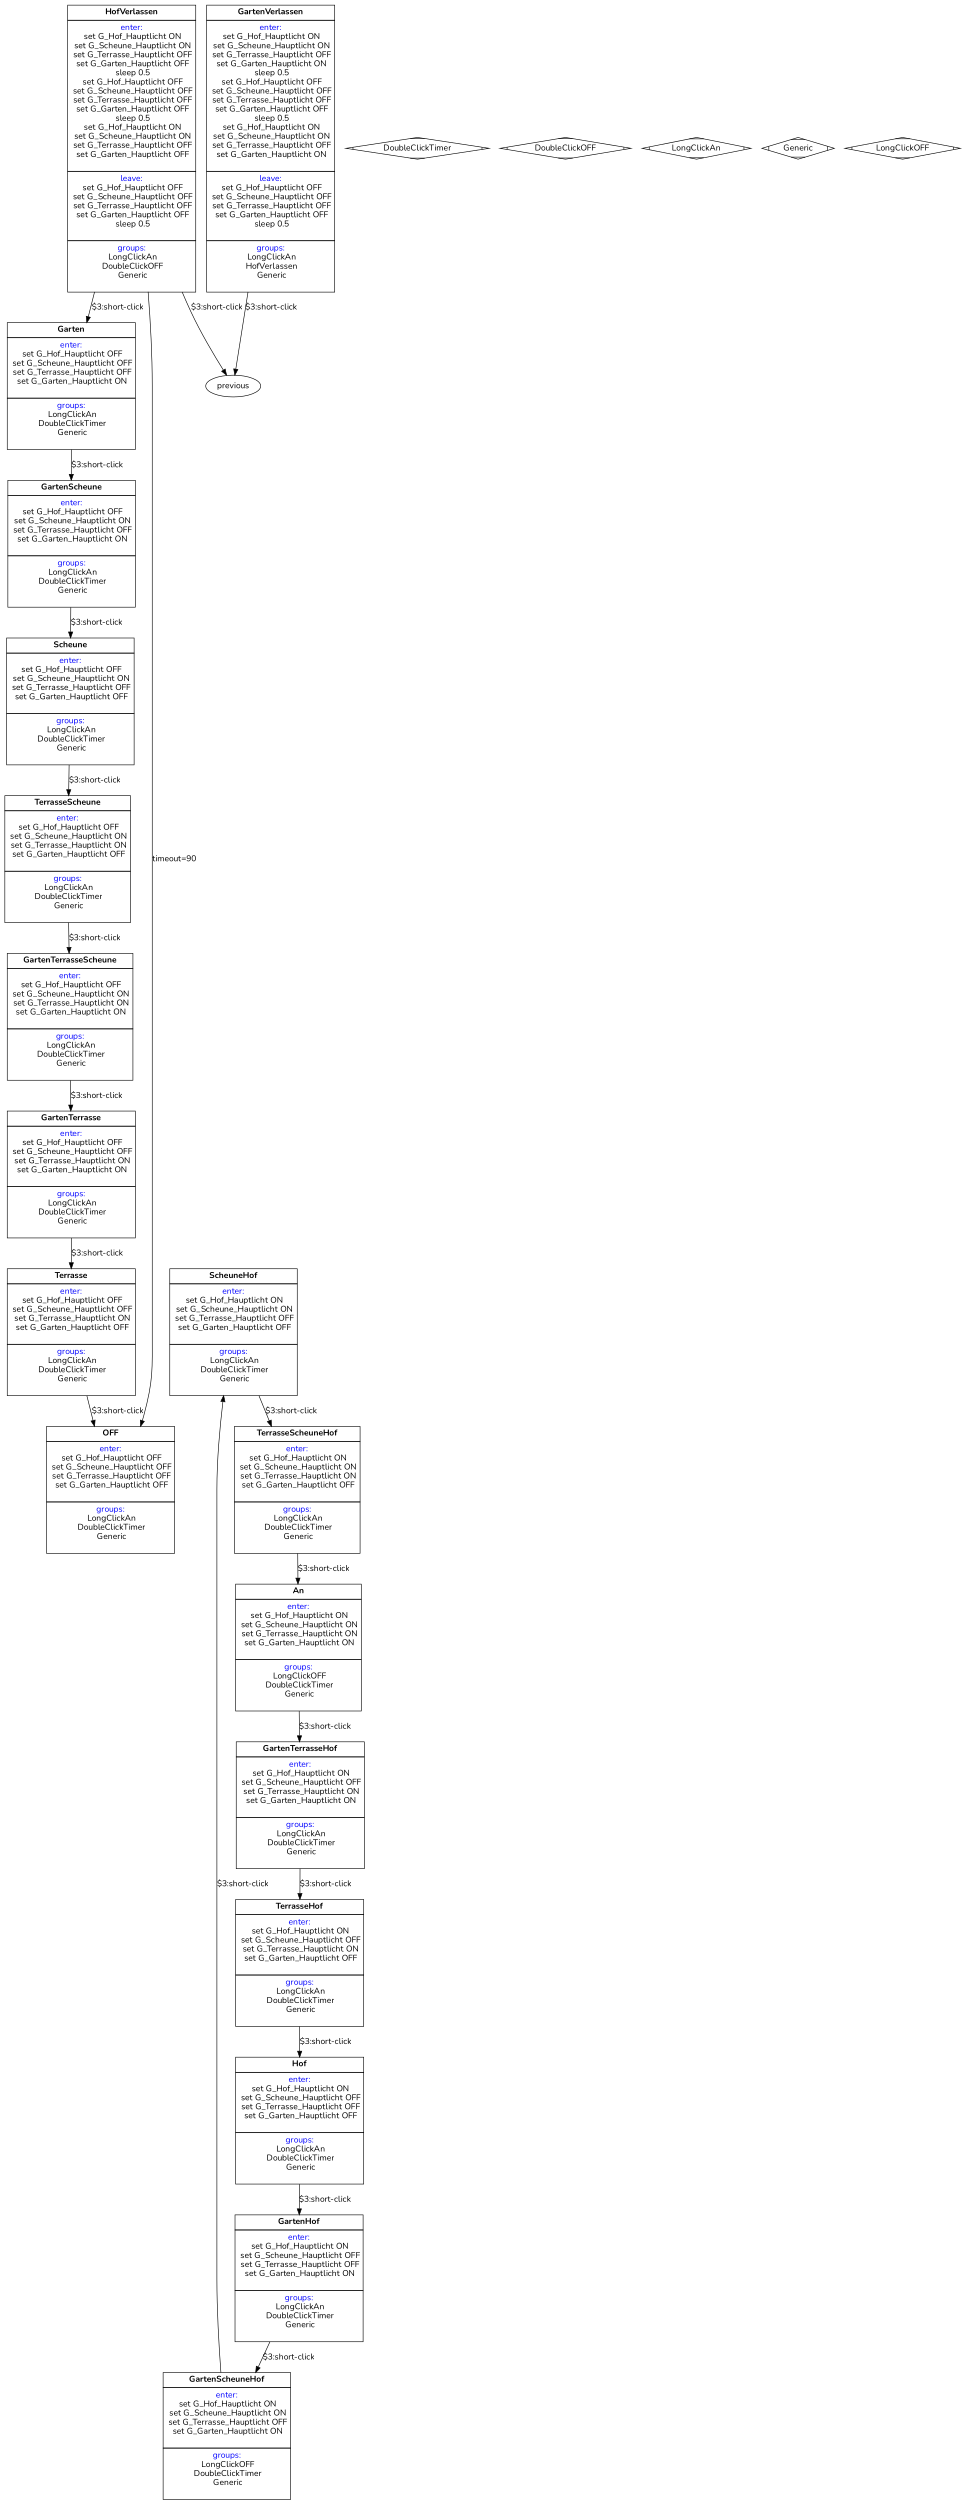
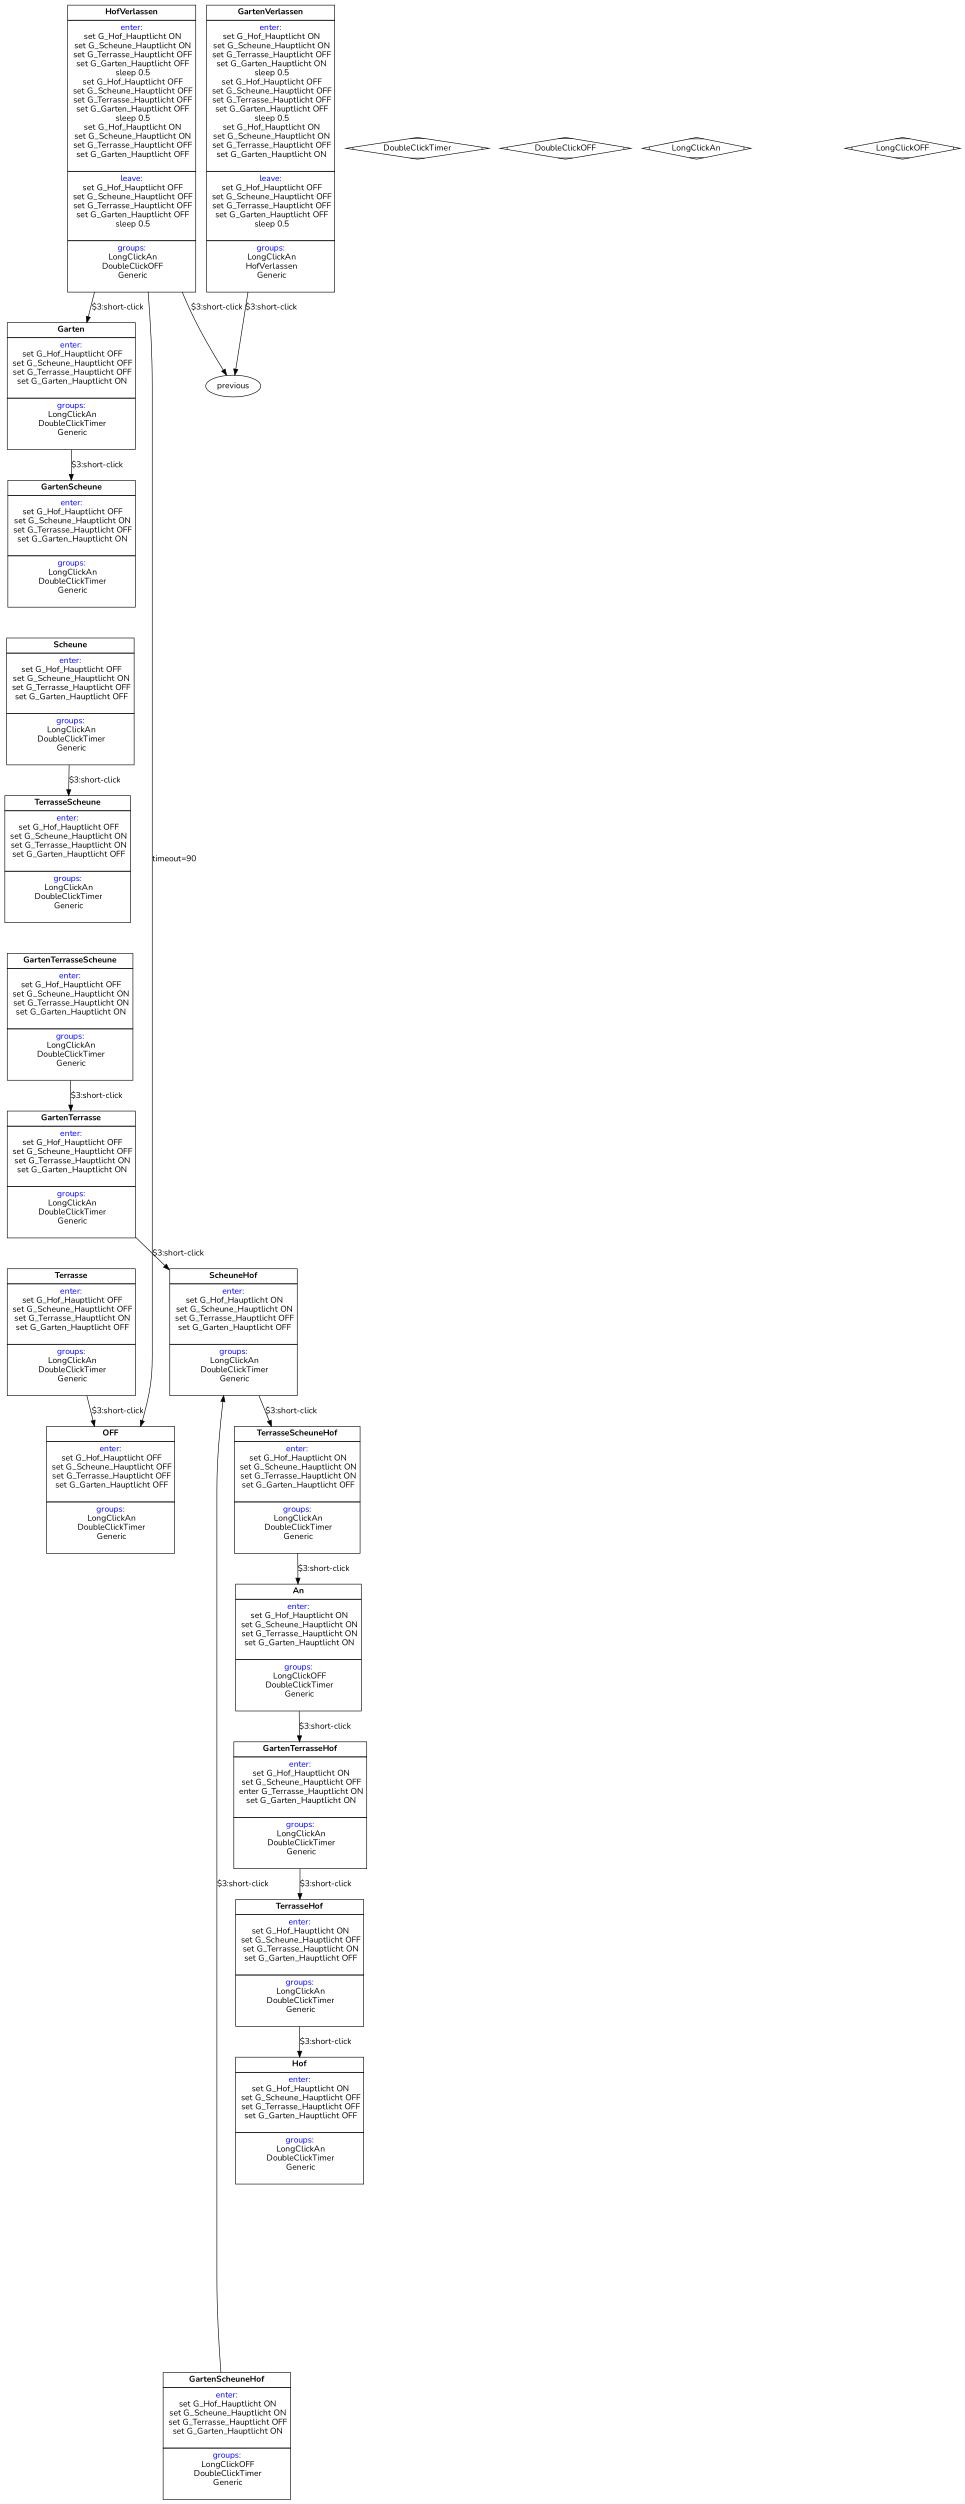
node "Generic": removed
edge "GartenScheune" -> "Scheune": removed, label "$3:short-click"
edge "TerrasseScheune" -> "GartenTerrasseScheune": removed, label "$3:short-click"
edge "GartenTerrasse" -> "Terrasse": now "GartenTerrasse" -> "ScheuneHof"
node "GartenTerrasseHof": text "set G_Terrasse_Hauptlicht ON" -> "enter G_Terrasse_Hauptlicht ON"
node "GartenHof": removed
